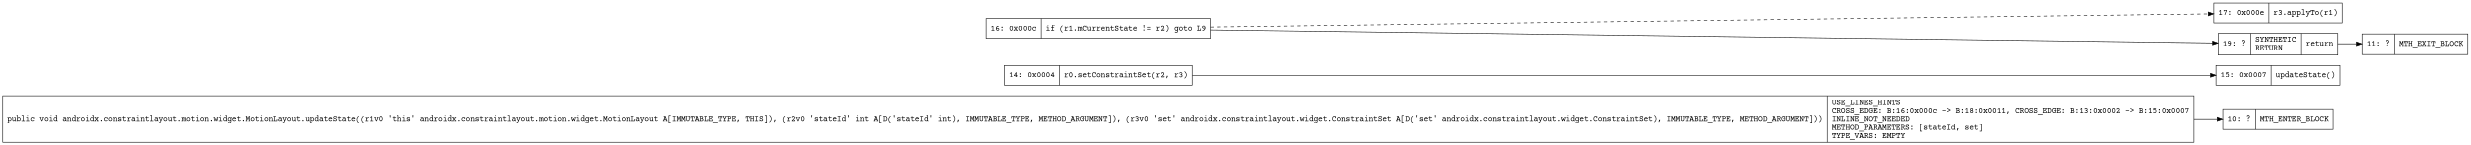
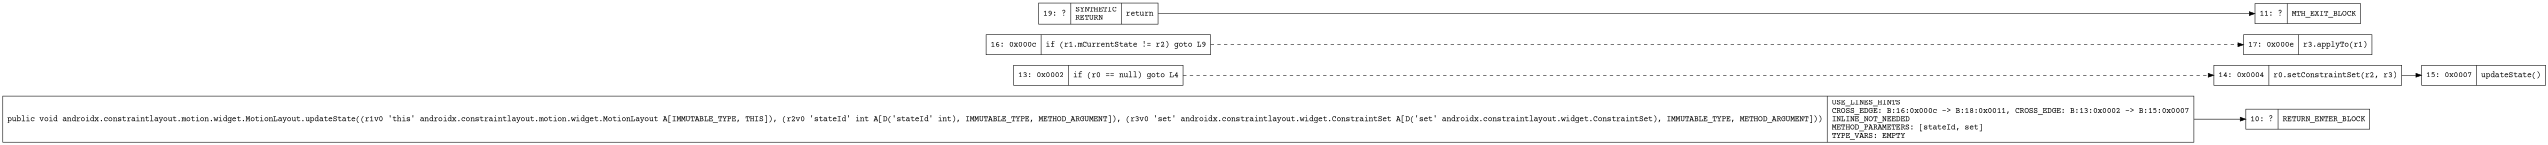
edge "16: 0x000c" -> "19: ?": removed
node "13: 0x0002": added
node "10: ?": text "MTH_ENTER_BLOCK" -> "RETURN_ENTER_BLOCK"
